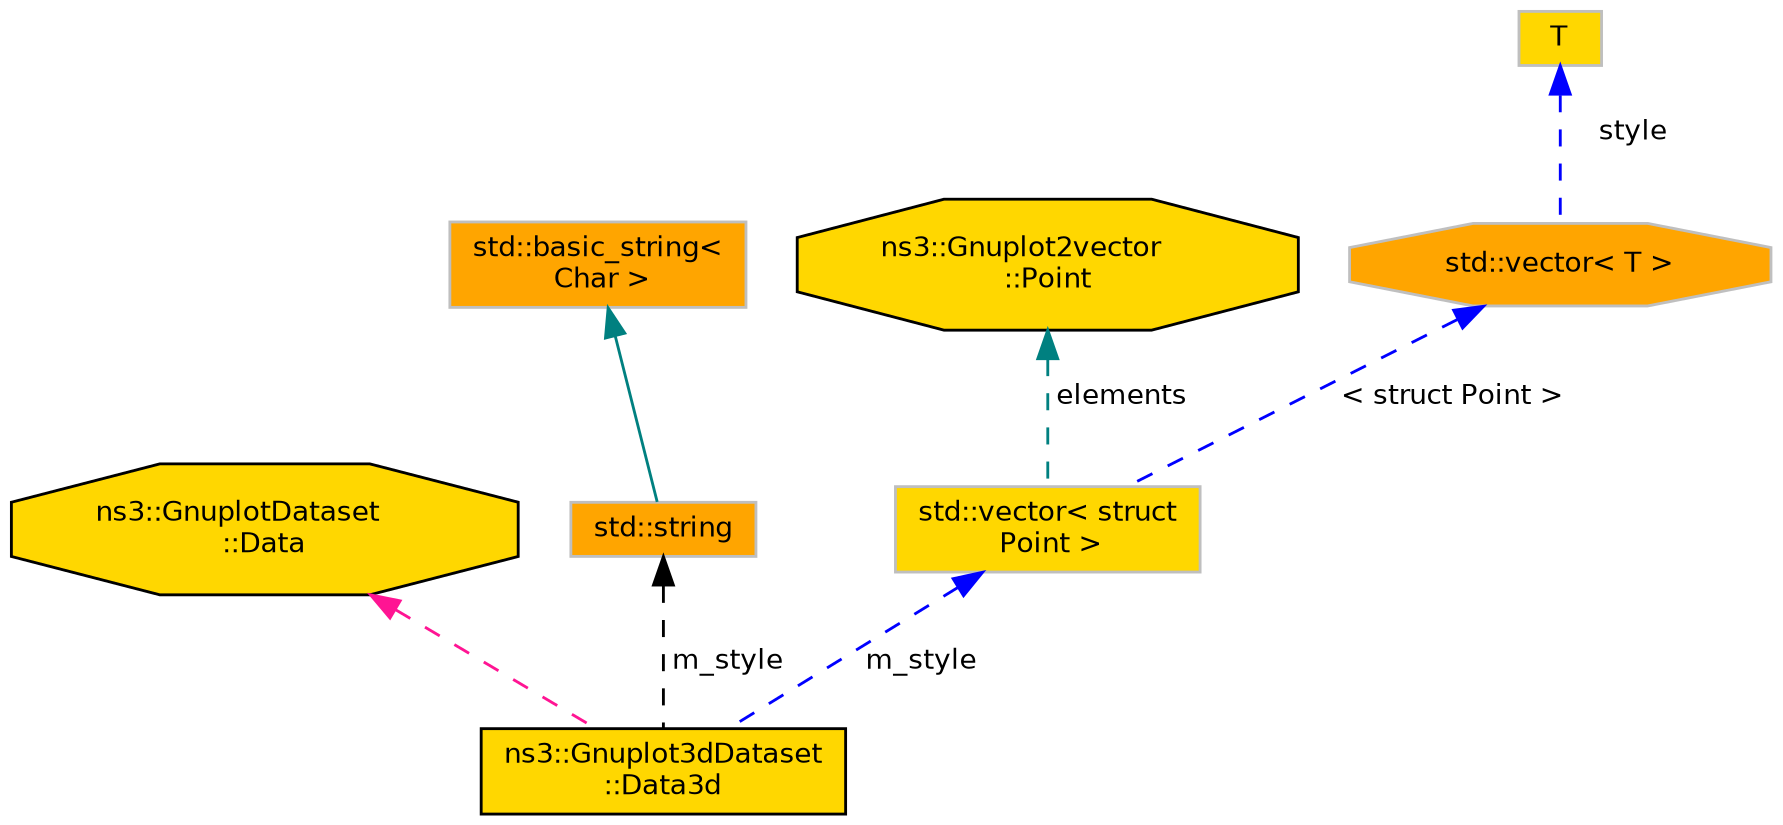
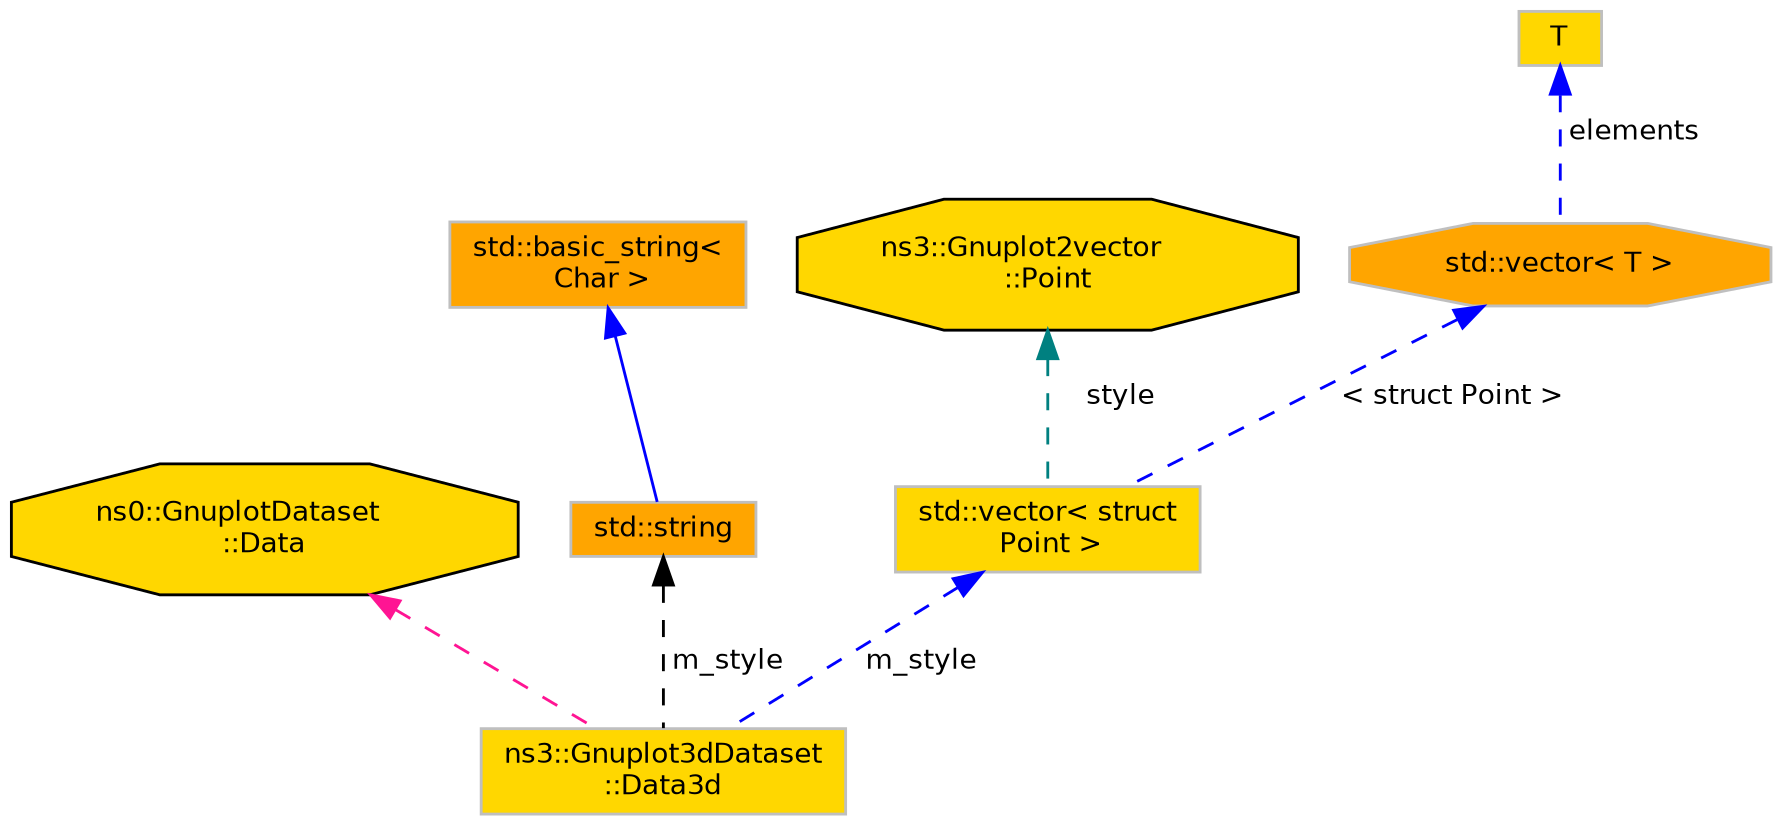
edge "std::vector< T >" -> "T": label " style" -> " elements"
edge "std::vector< struct Point >" -> "ns3::Gnuplot2vector ::Point": label " elements" -> " style"
edge "std::string" -> "std::basic_string< Char >": color teal -> blue
node "ns3::GnuplotDataset ::Data": label "ns3::GnuplotDataset ::Data" -> "ns0::GnuplotDataset ::Data"
node "ns3::Gnuplot3dDataset ::Data3d": color black -> grey75
